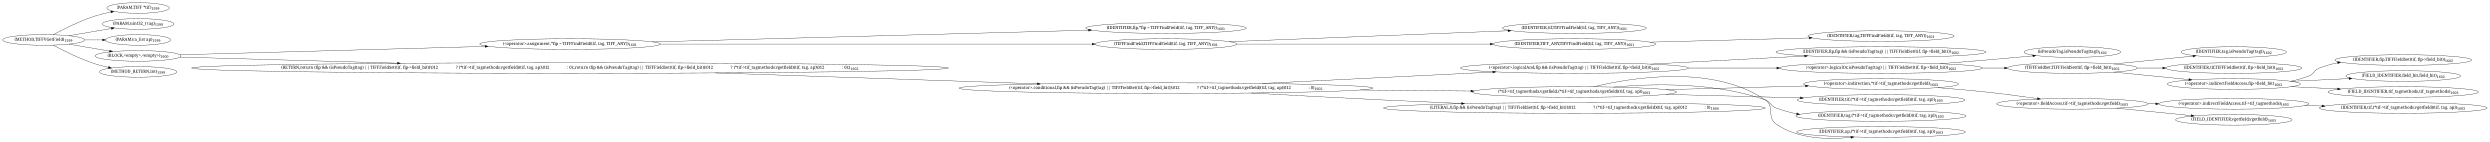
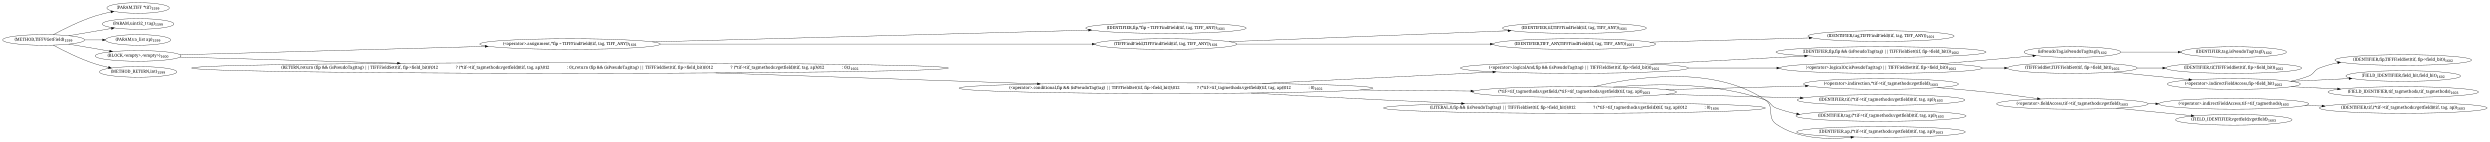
edge "(TIFFFieldSet,TIFFFieldSet(tif, fip->field_bit))" -> "(IDENTIFIER,tag,isPseudoTag(tag))": now "(isPseudoTag,isPseudoTag(tag))" -> "(IDENTIFIER,tag,isPseudoTag(tag))"
